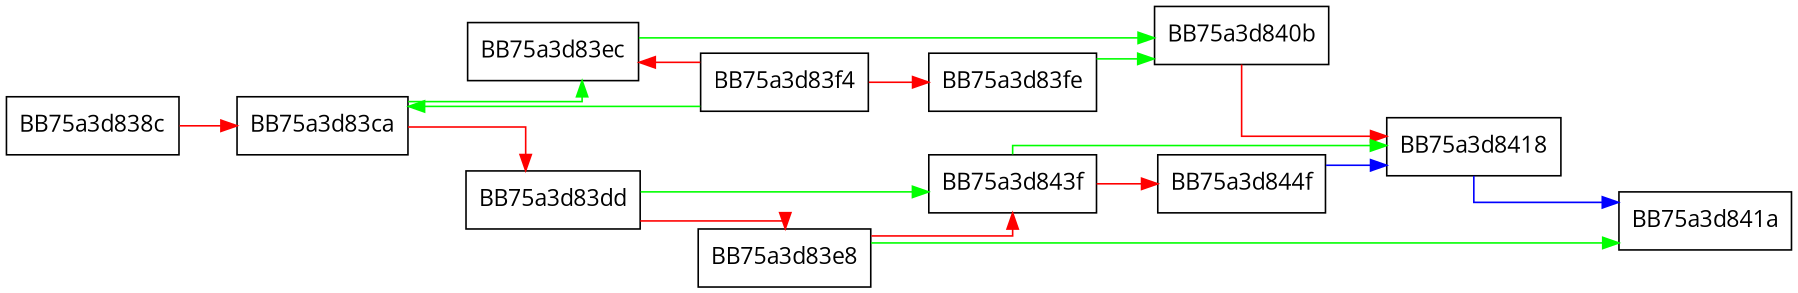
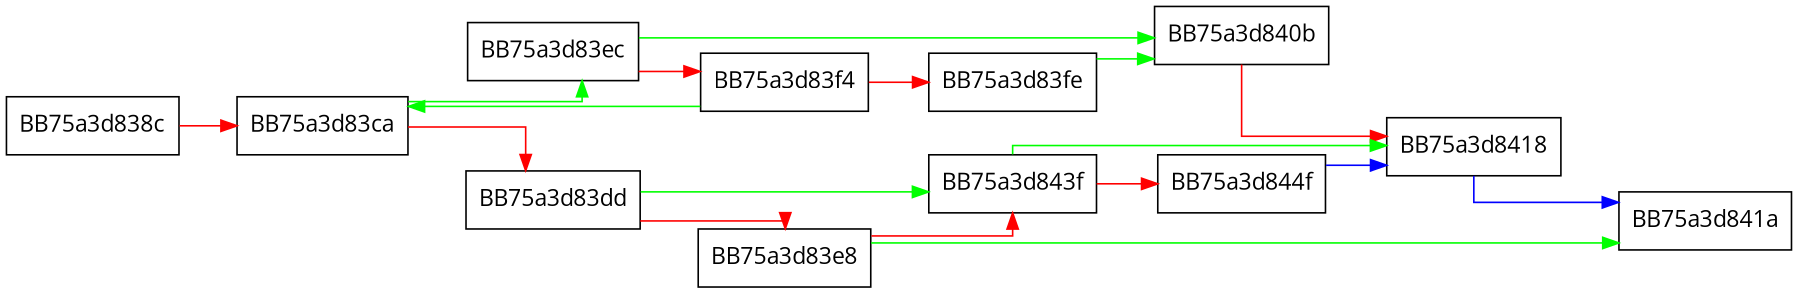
edge "BB75a3d83f4" -> "BB75a3d83ec": reversed
